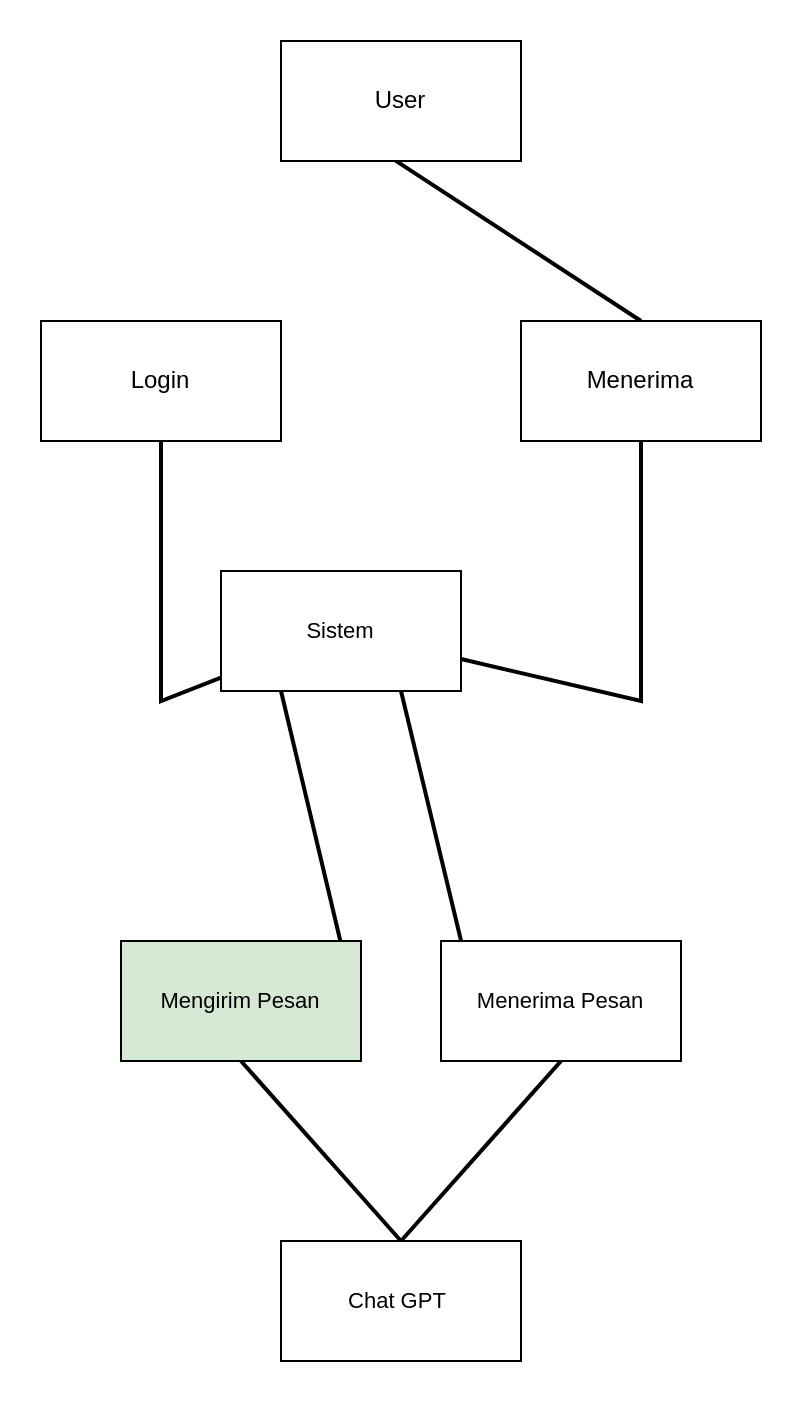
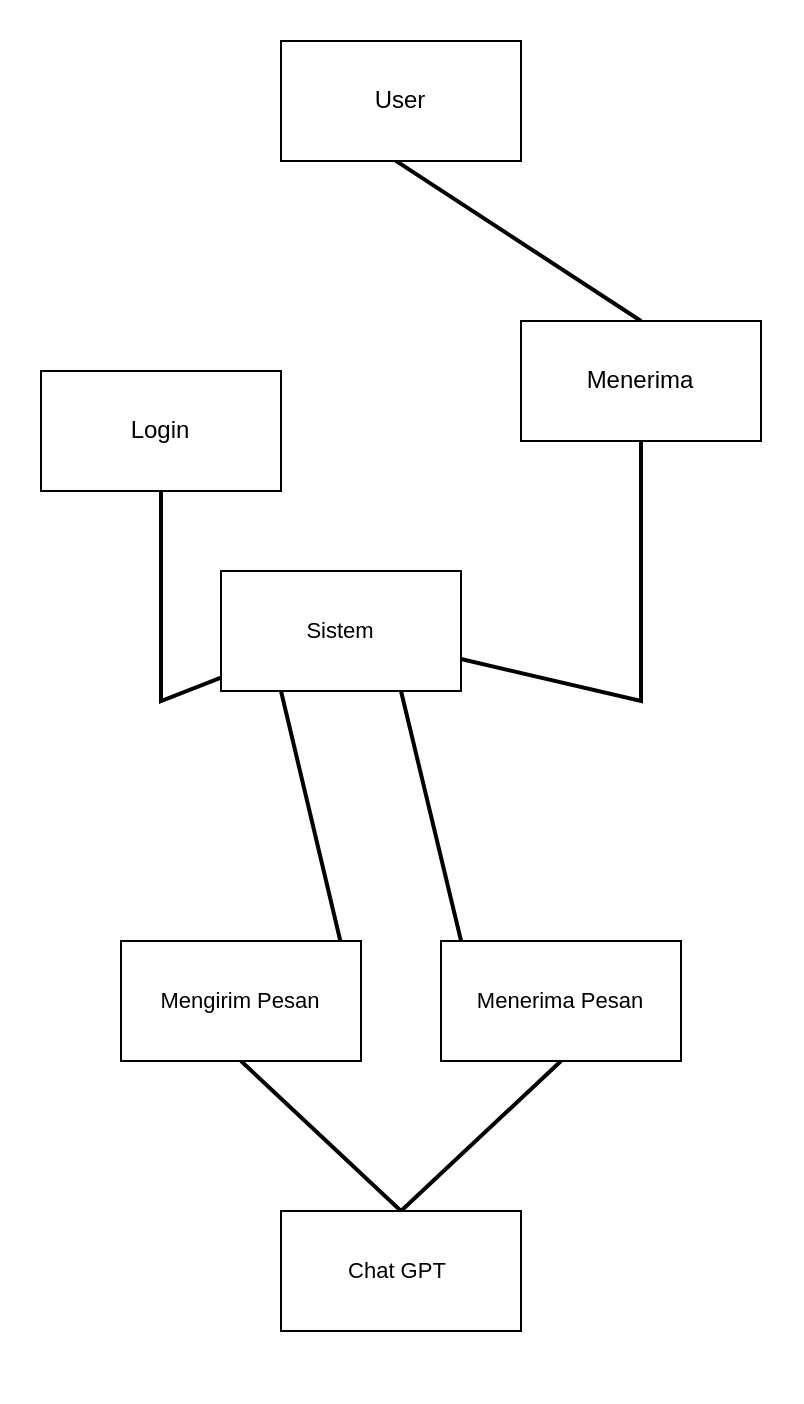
node "Login": moved (161, 381) -> (161, 431)
node "Mengirim Pesan": fillcolor #d5e8d4 -> #ffffff
node "Chat GPT": moved (401, 1301) -> (401, 1271)
